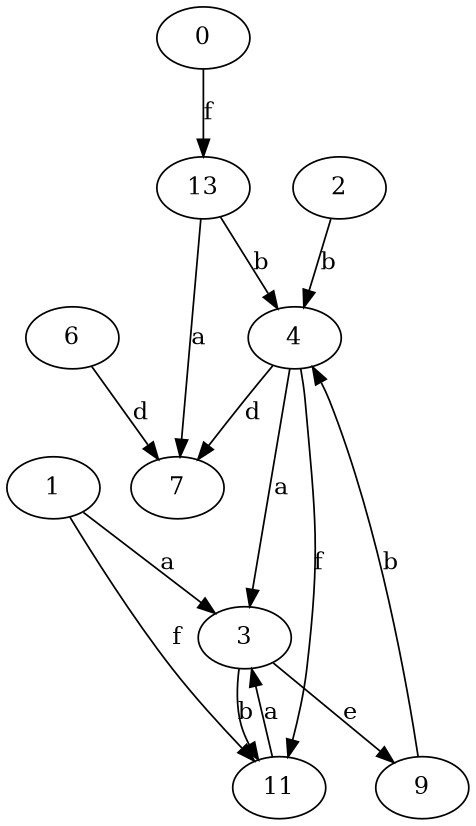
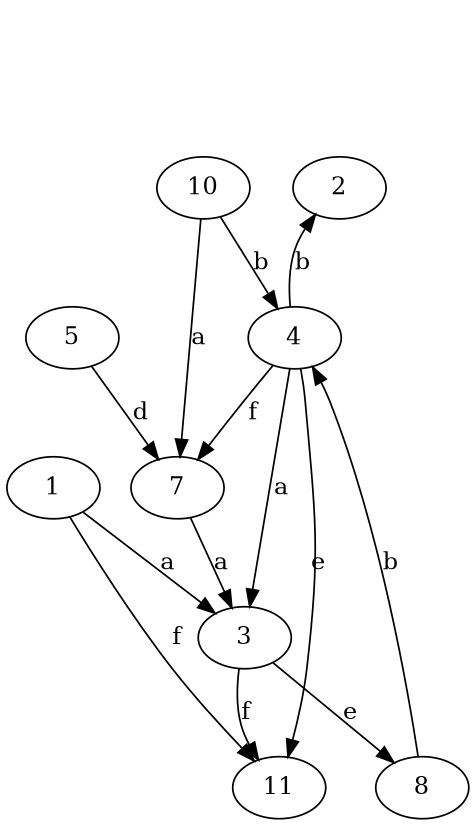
node "0": removed
node "13": label "13" -> "10"
edge "2" -> "4": reversed
node "6": label "6" -> "5"
edge "4" -> "7": label "d" -> "f"
edge "4" -> "11": label "f" -> "e"
edge "3" -> "11": label "b" -> "f"
edge "11" -> "3": now "7" -> "3"
node "9": label "9" -> "8"
